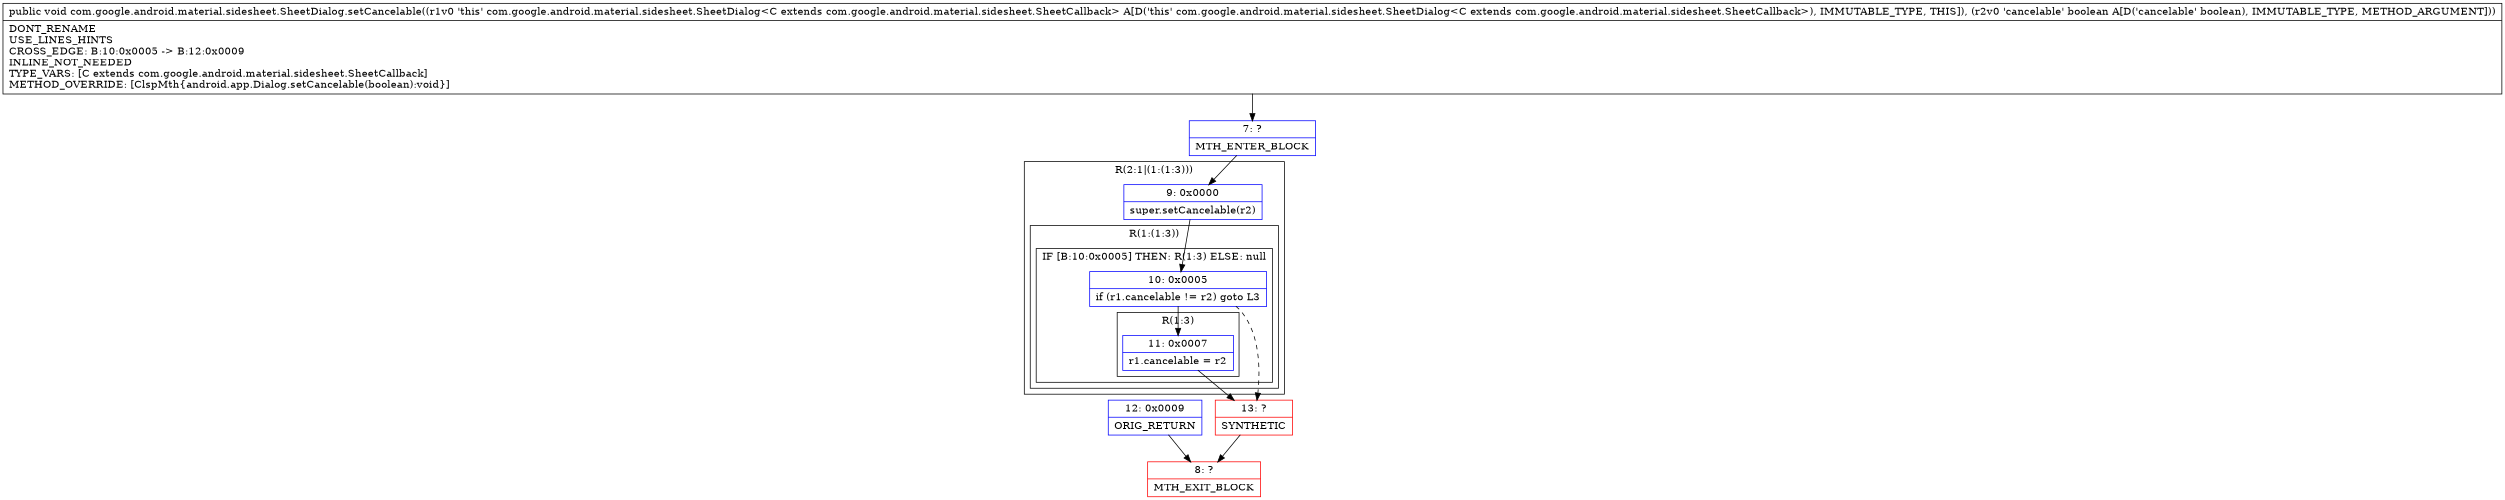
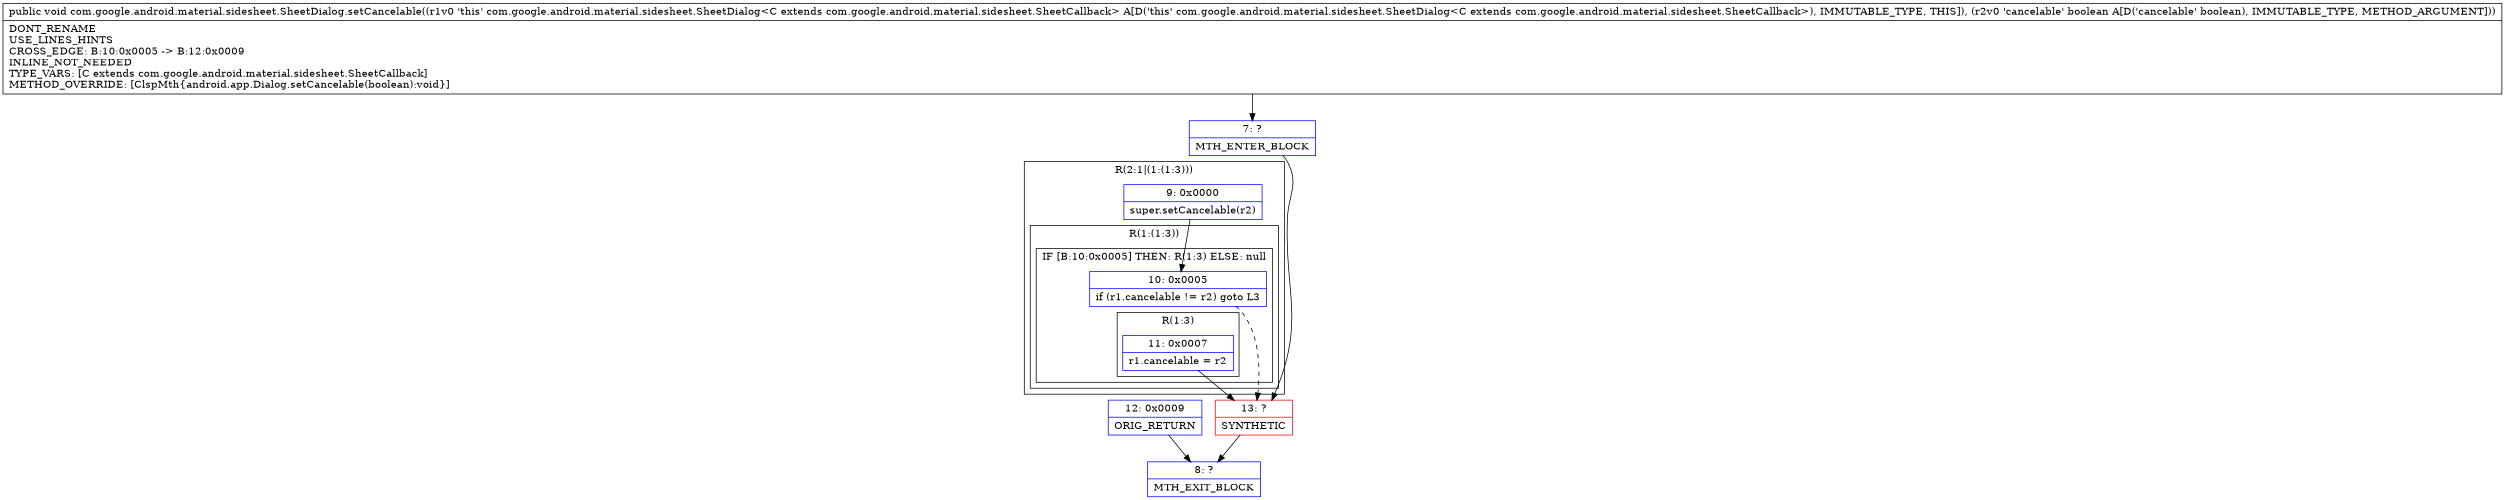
edge "7: ?" -> "9: 0x0000": now "7: ?" -> "13: ?"
edge "10: 0x0005" -> "11: 0x0007": removed
node "8: ?": color red -> blue
